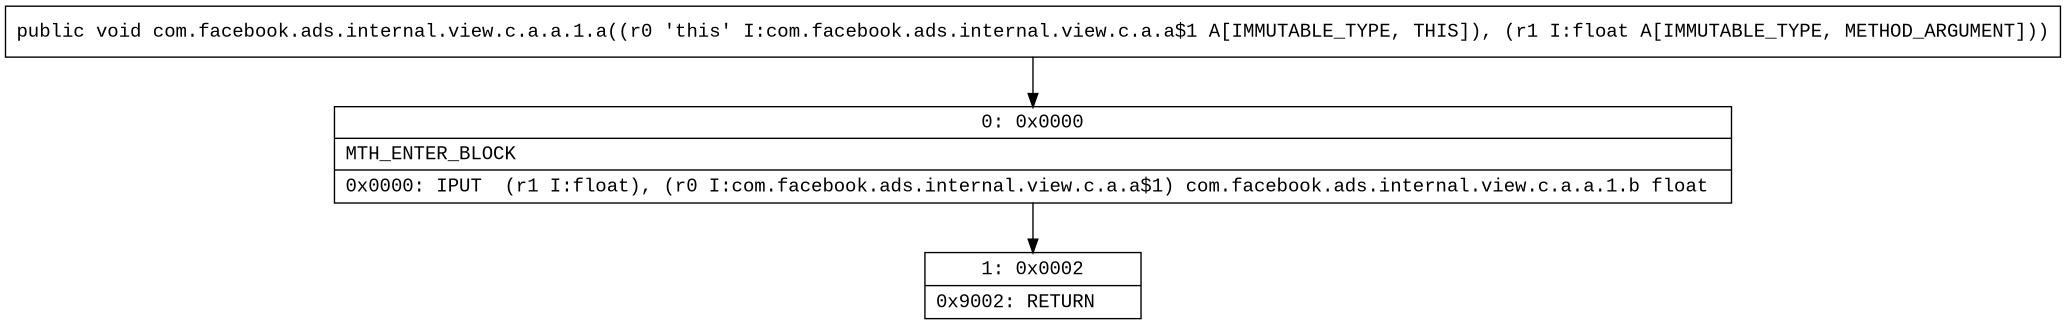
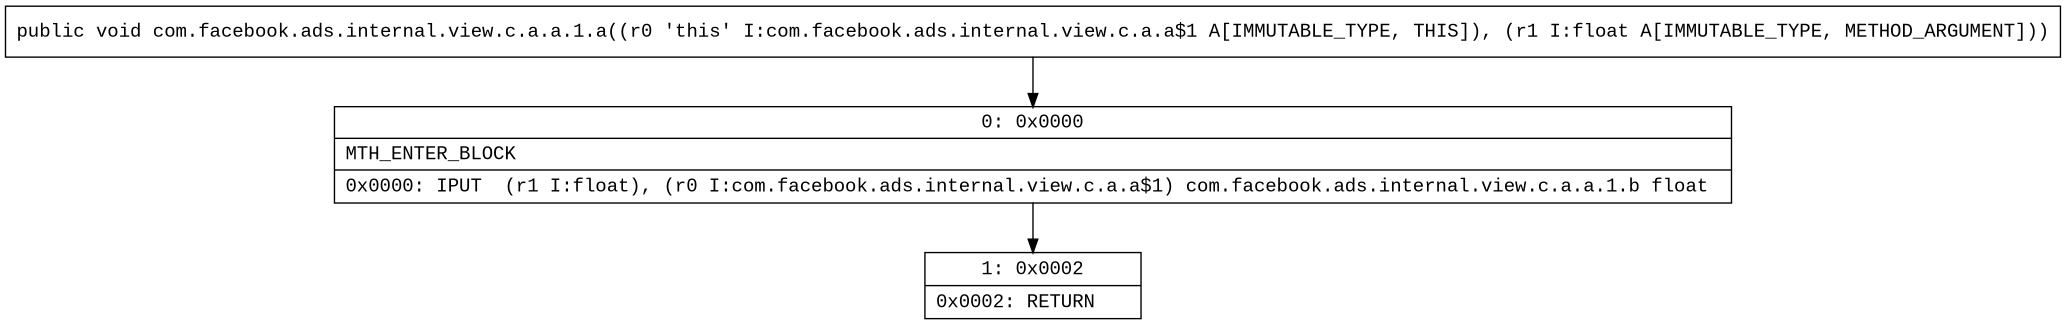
node "1: 0x0002": text "0x9002: RETURN" -> "0x0002: RETURN"
